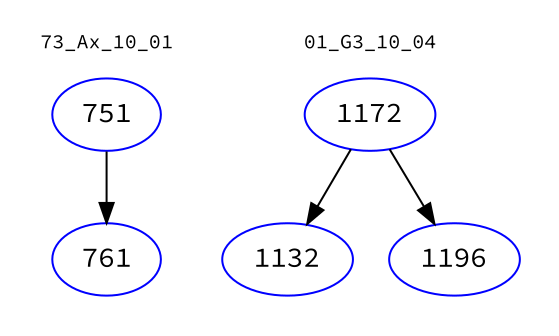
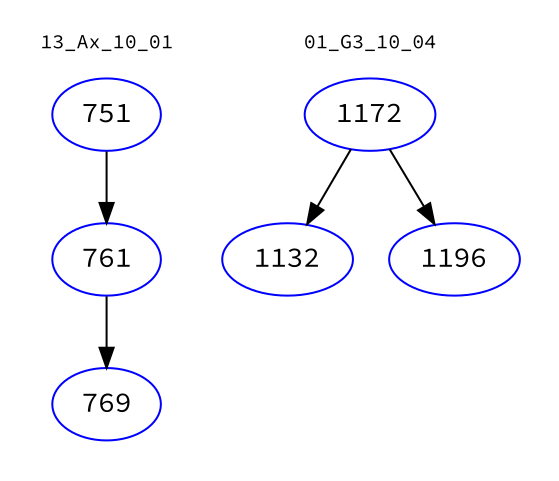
cluster "73_Ax_10_01": label "73_Ax_10_01" -> "13_Ax_10_01"
node "769": added
